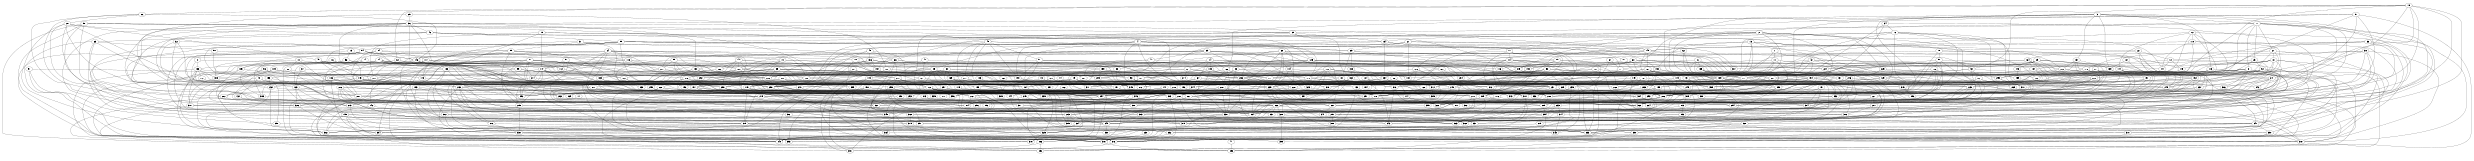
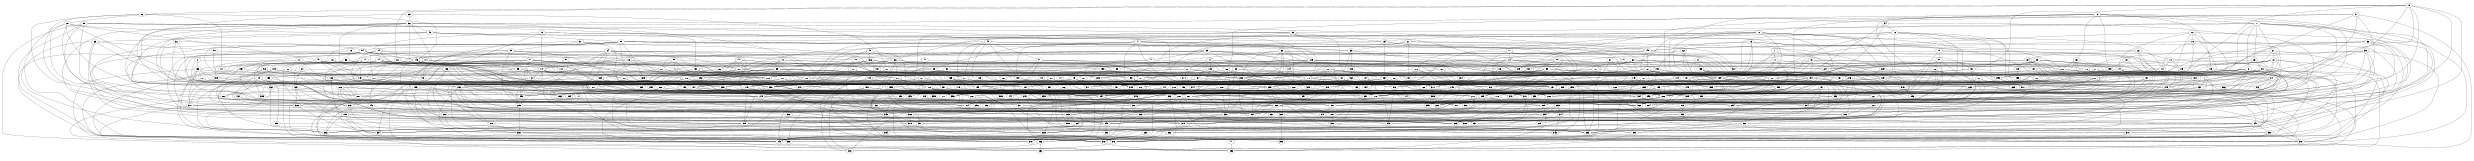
node "91": removed
node "111": added
node "329": added
node "355": removed
